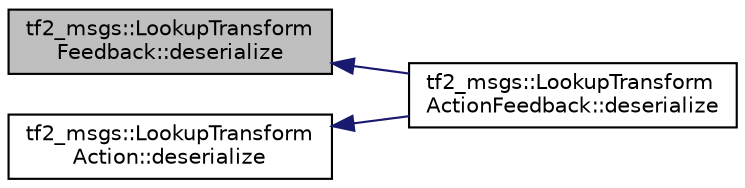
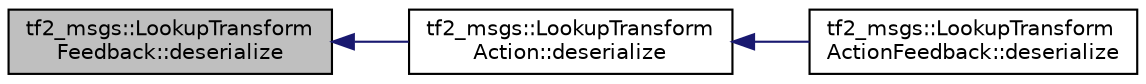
edge "tf2_msgs::LookupTransform ActionFeedback::deserialize" -> "tf2_msgs::LookupTransform Feedback::deserialize": now "tf2_msgs::LookupTransform Action::deserialize" -> "tf2_msgs::LookupTransform Feedback::deserialize"
